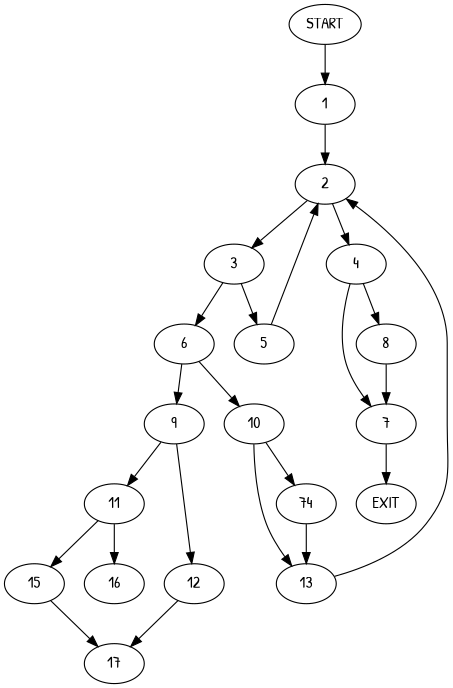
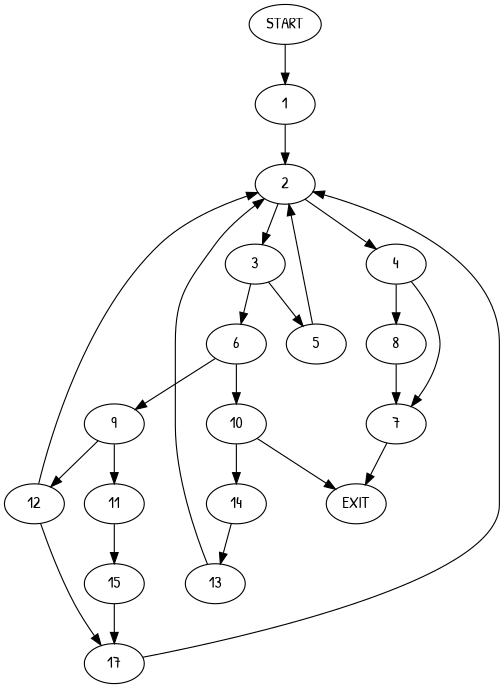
edge "12" -> "2": added
edge "17" -> "2": added
edge "10" -> "13": now "10" -> "EXIT"
node "74": label "74" -> "14"
node "16": removed
